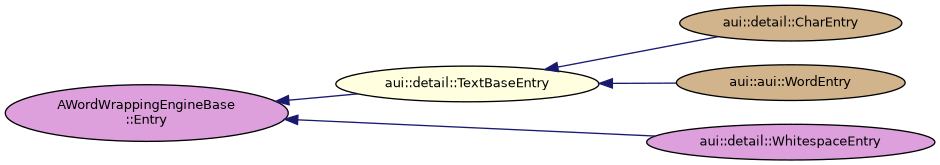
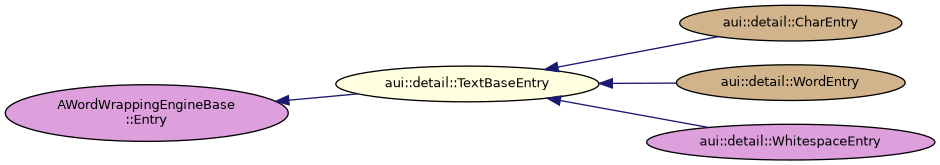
node "aui::aui::WordEntry": label "aui::aui::WordEntry" -> "aui::detail::WordEntry"
edge "aui::detail::WhitespaceEntry" -> "AWordWrappingEngineBase ::Entry": now "aui::detail::WhitespaceEntry" -> "aui::detail::TextBaseEntry"
